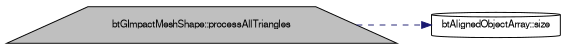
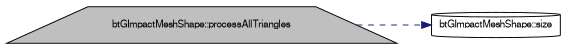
node "btAlignedObjectArray::size": label "btAlignedObjectArray::size" -> "btGImpactMeshShape::size"
